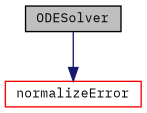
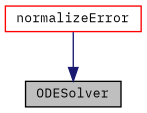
edge "ODESolver" -> "normalizeError": reversed
